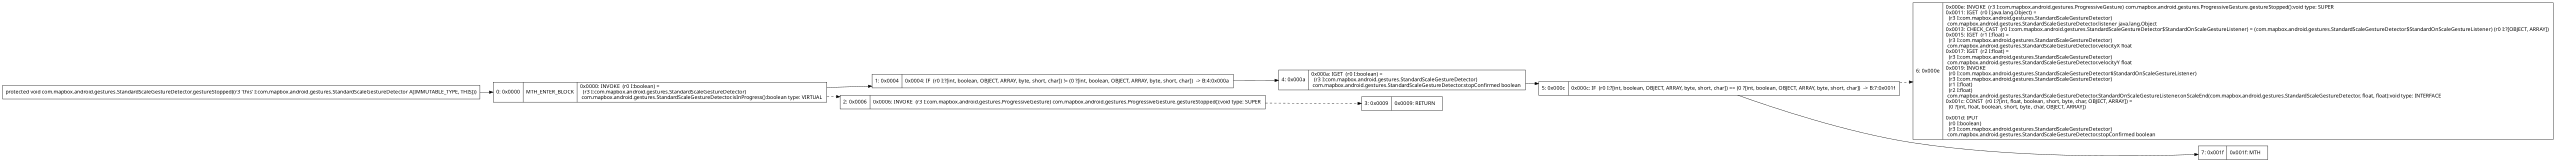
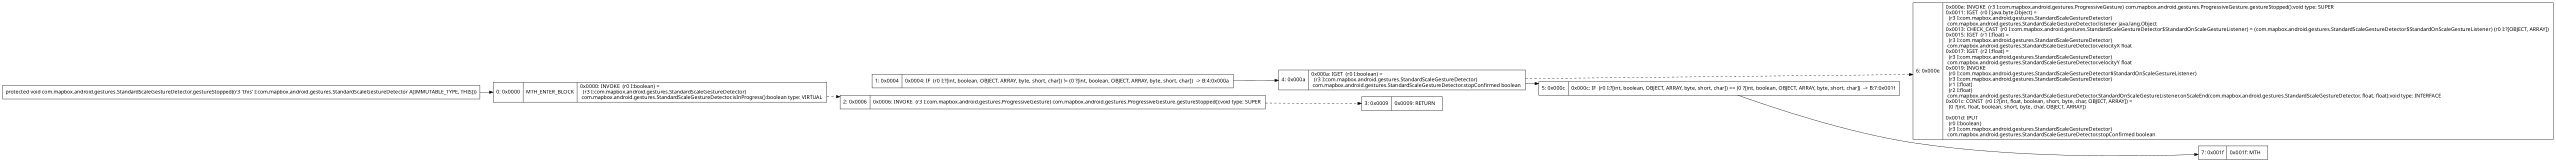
node "6: 0x000e": text "0x0011: IGET  (r0 I:java.lang.Object) =" -> "0x0011: IGET  (r0 I:java.byte.Object) ="
edge "5: 0x000c" -> "6: 0x000e": now "4: 0x000a" -> "6: 0x000e"
edge "0: 0x0000" -> "1: 0x0004": removed
